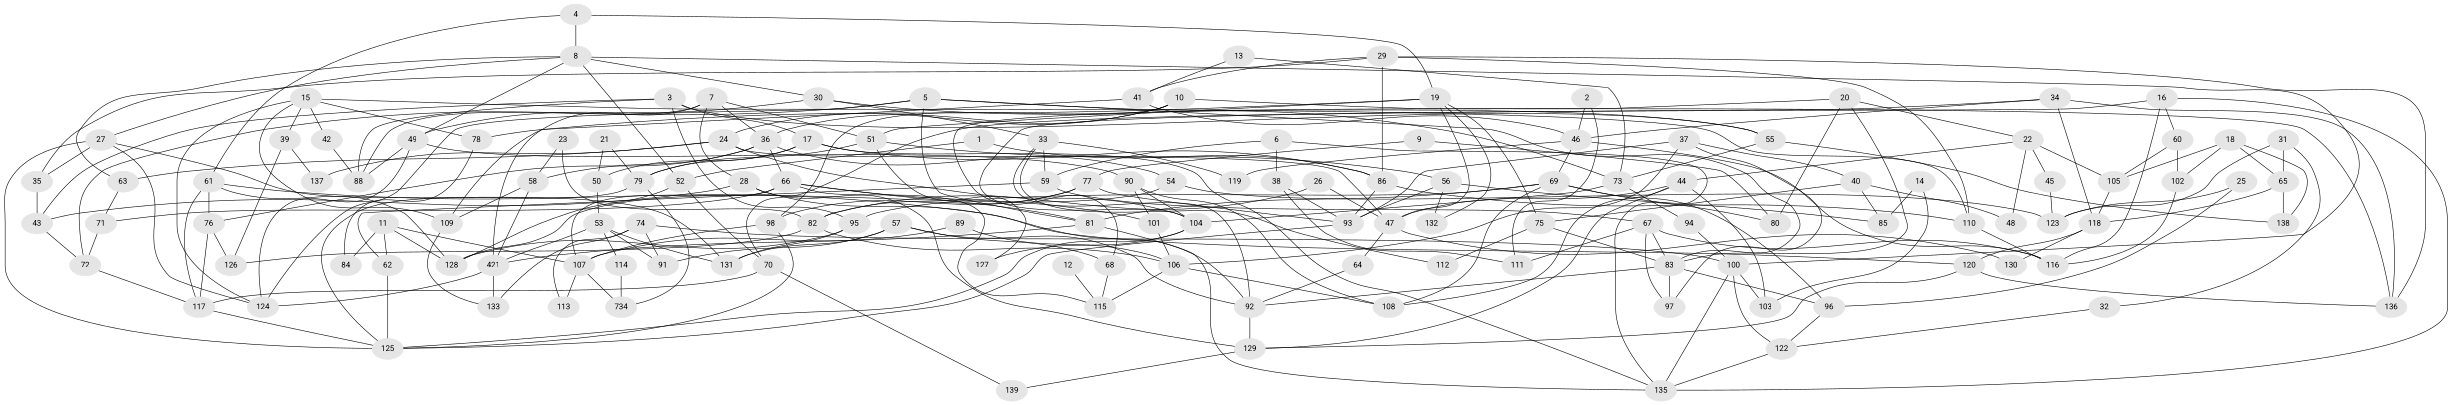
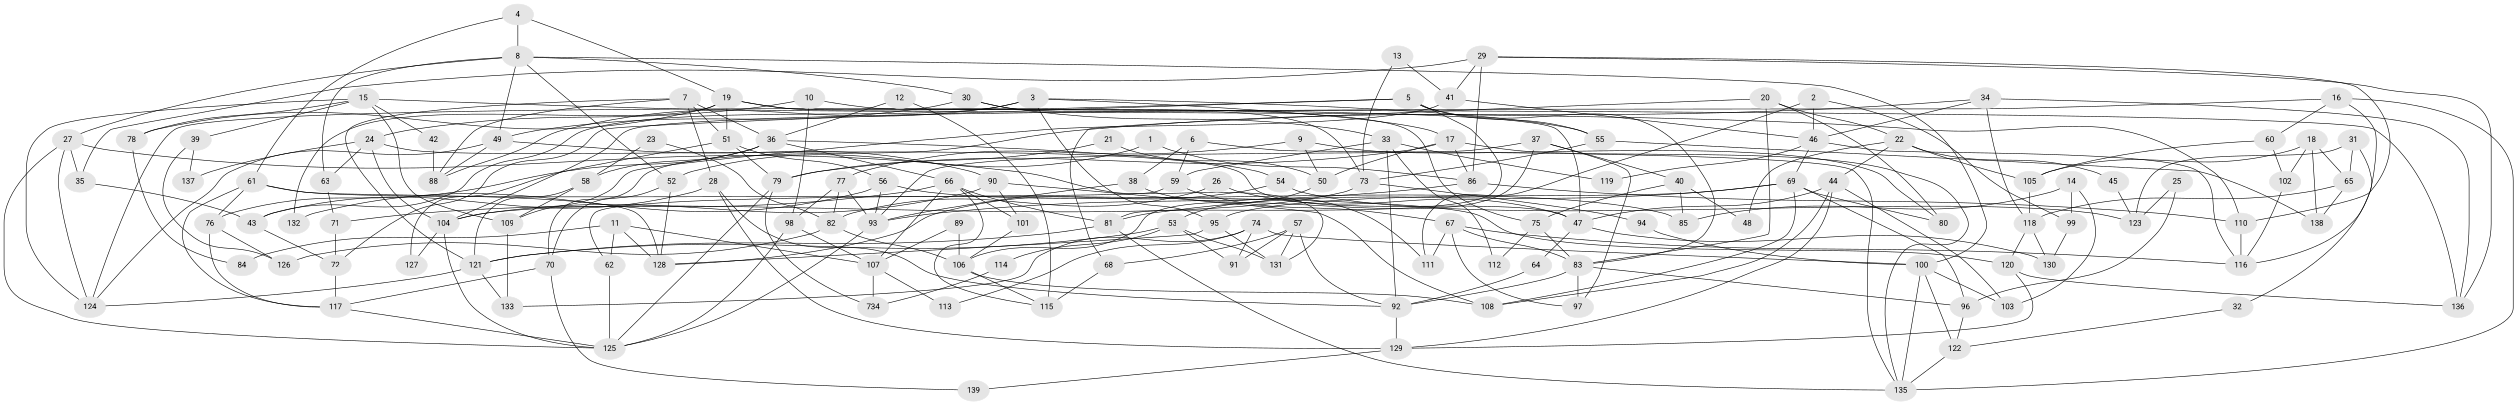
edge "10" -- "36": now "12" -- "36"
edge "9" -- "50": added
node "99": added
node "421": label "421" -> "121"
